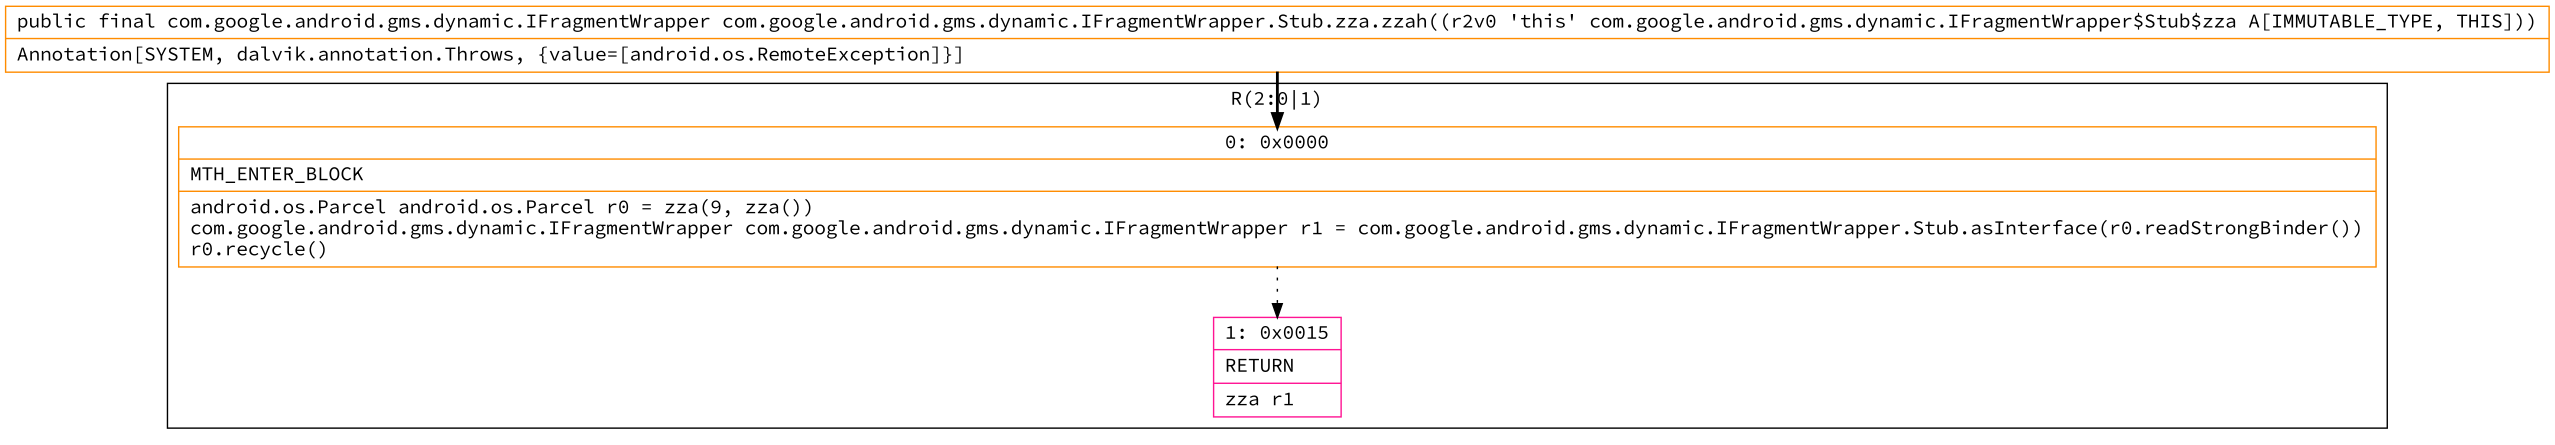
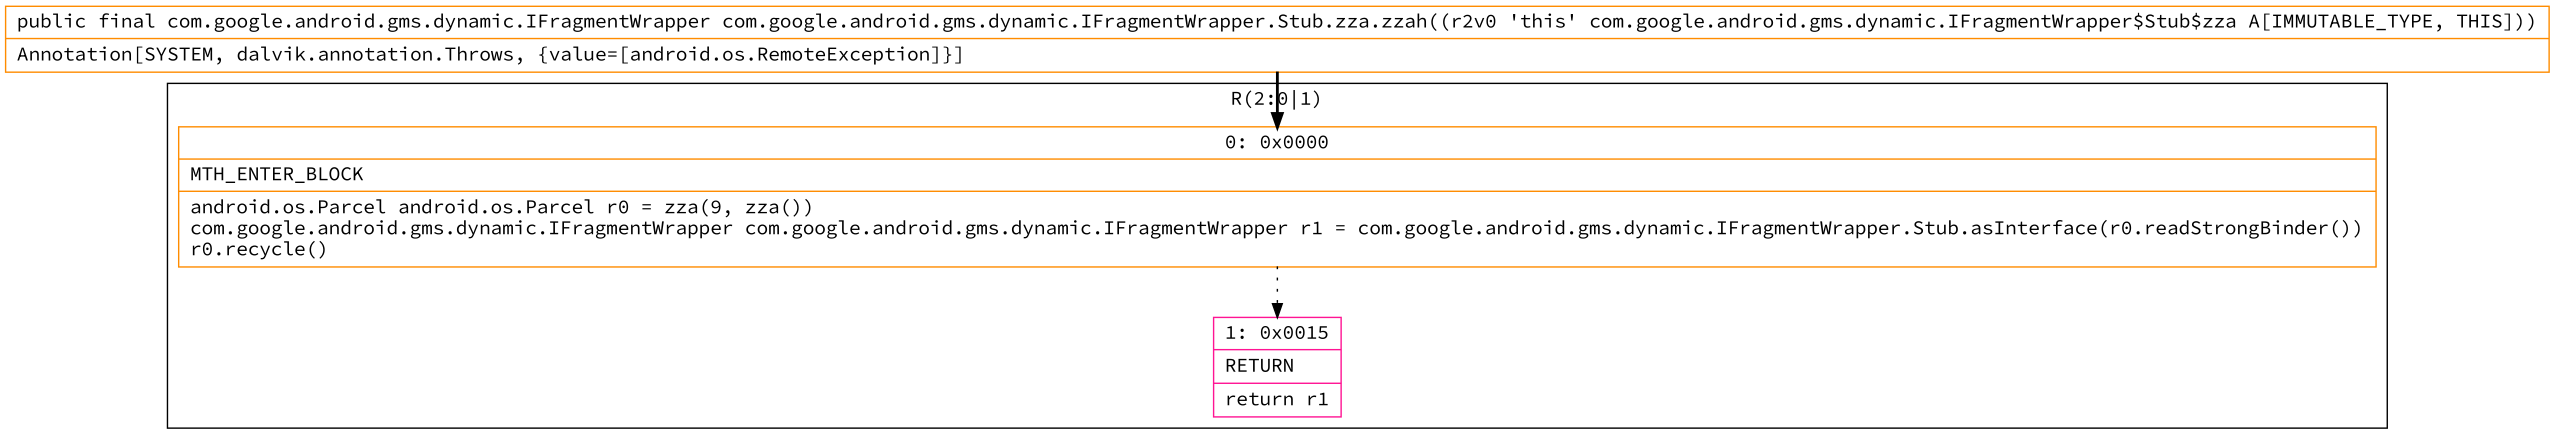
node "1: 0x0015": text "zza r1" -> "return r1"
